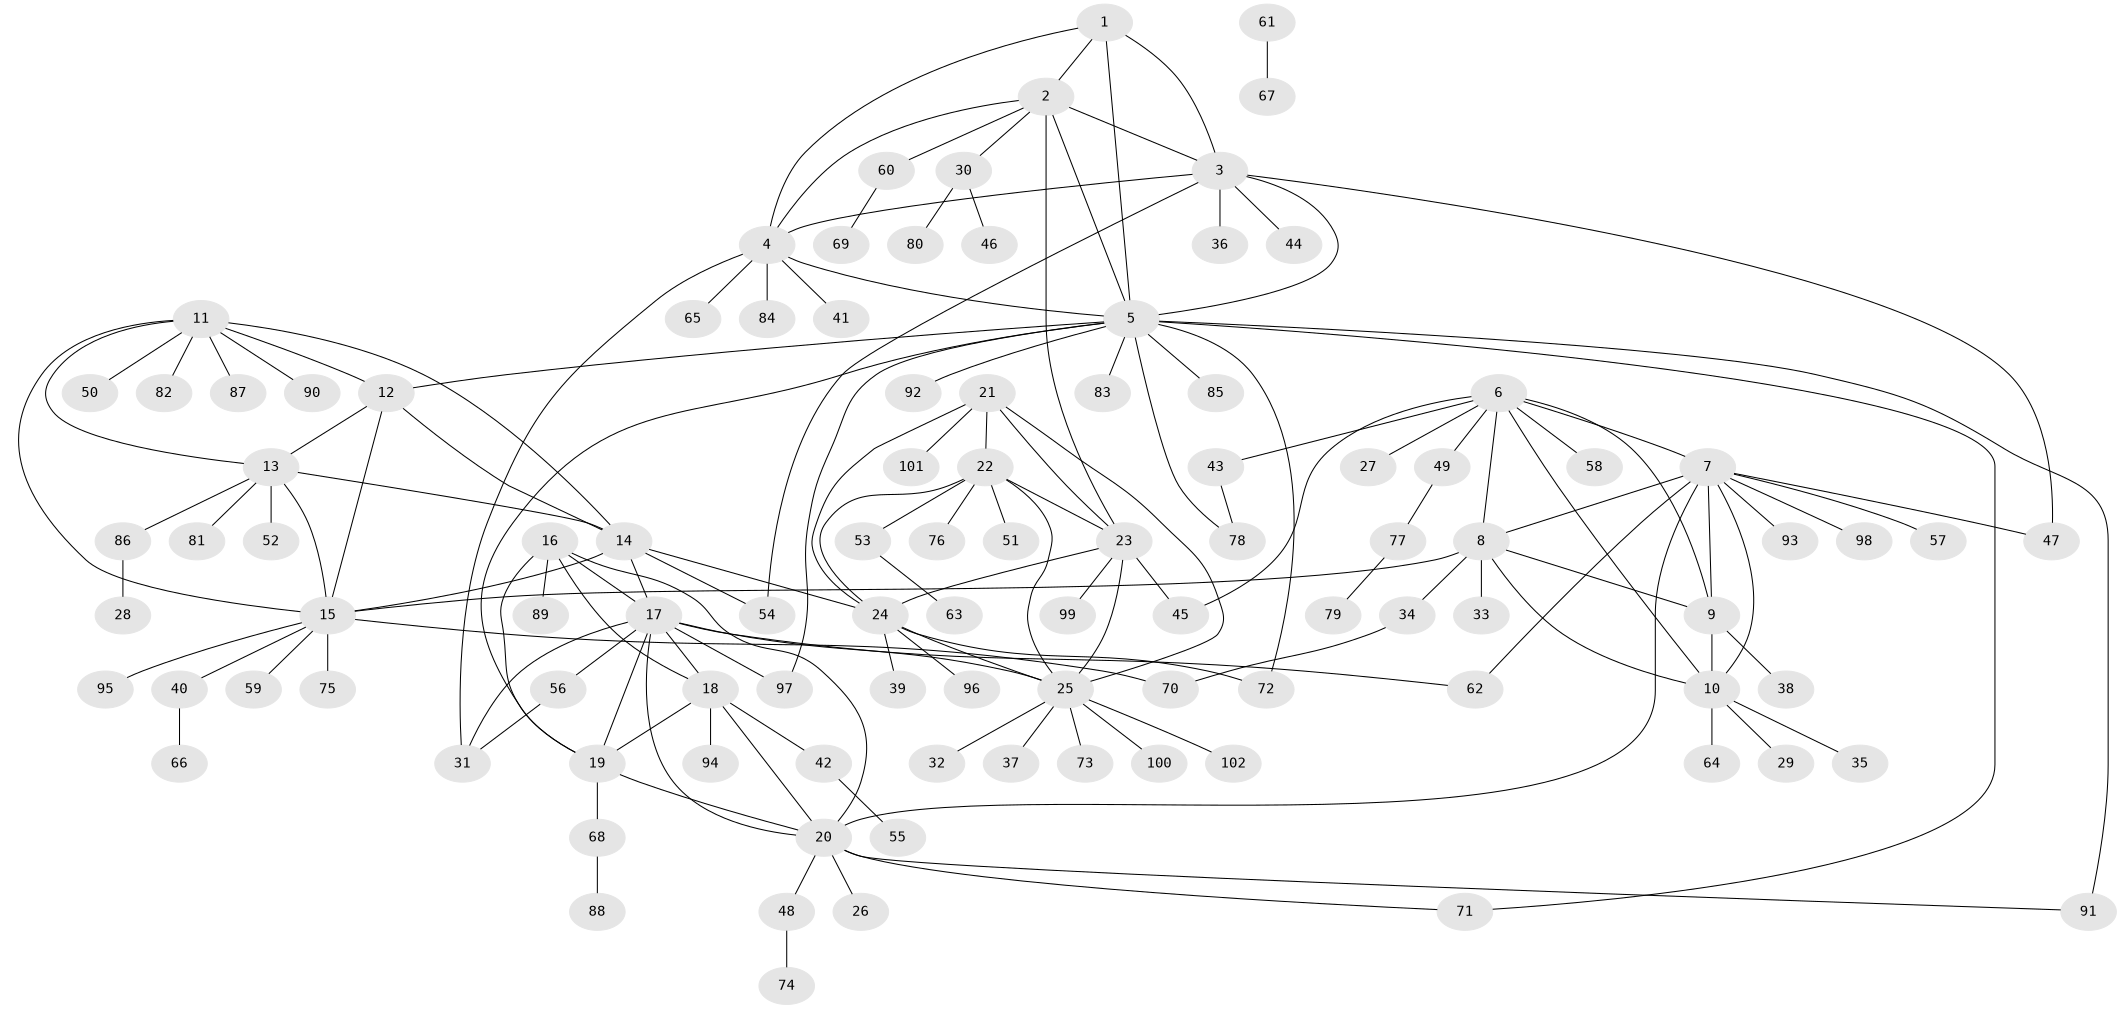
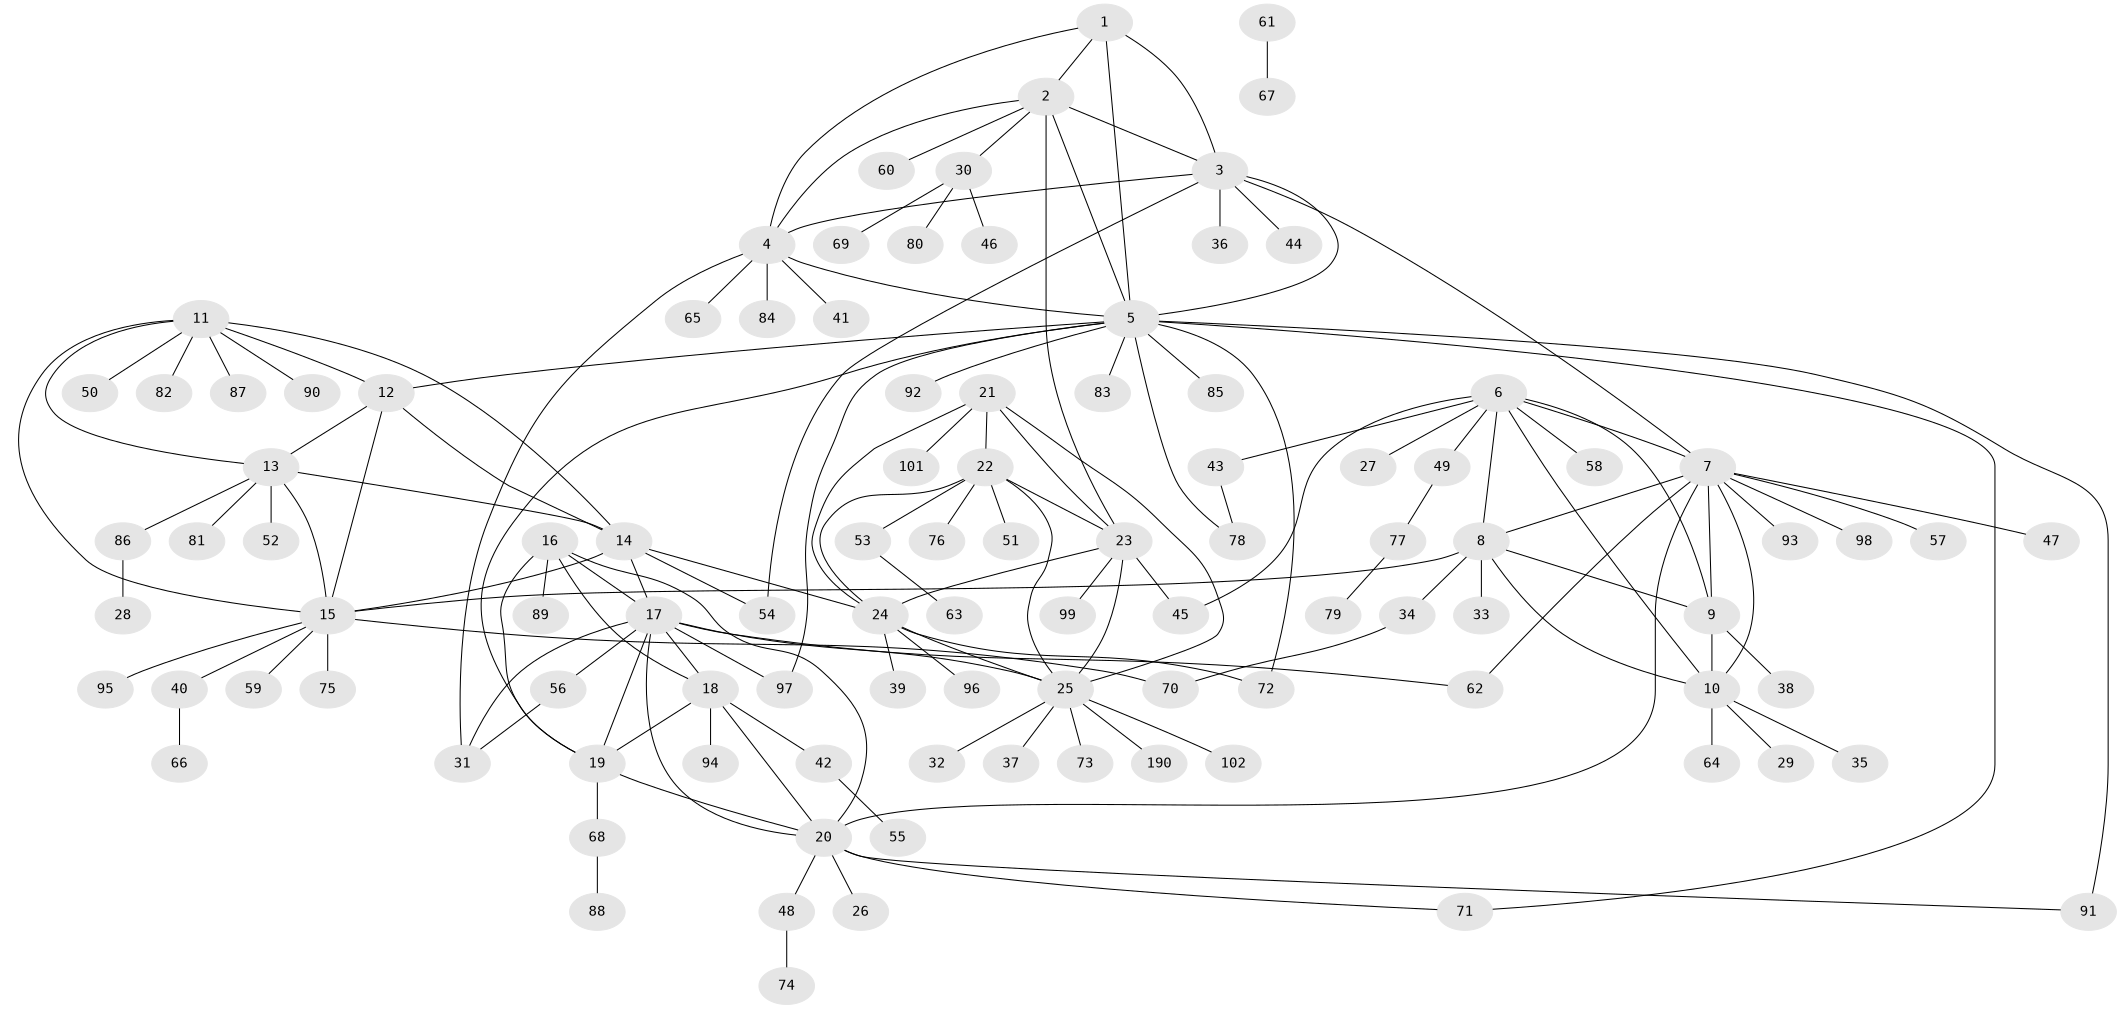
edge "60" -- "69": now "30" -- "69"
edge "3" -- "47": now "3" -- "7"
node "100": label "100" -> "190"
